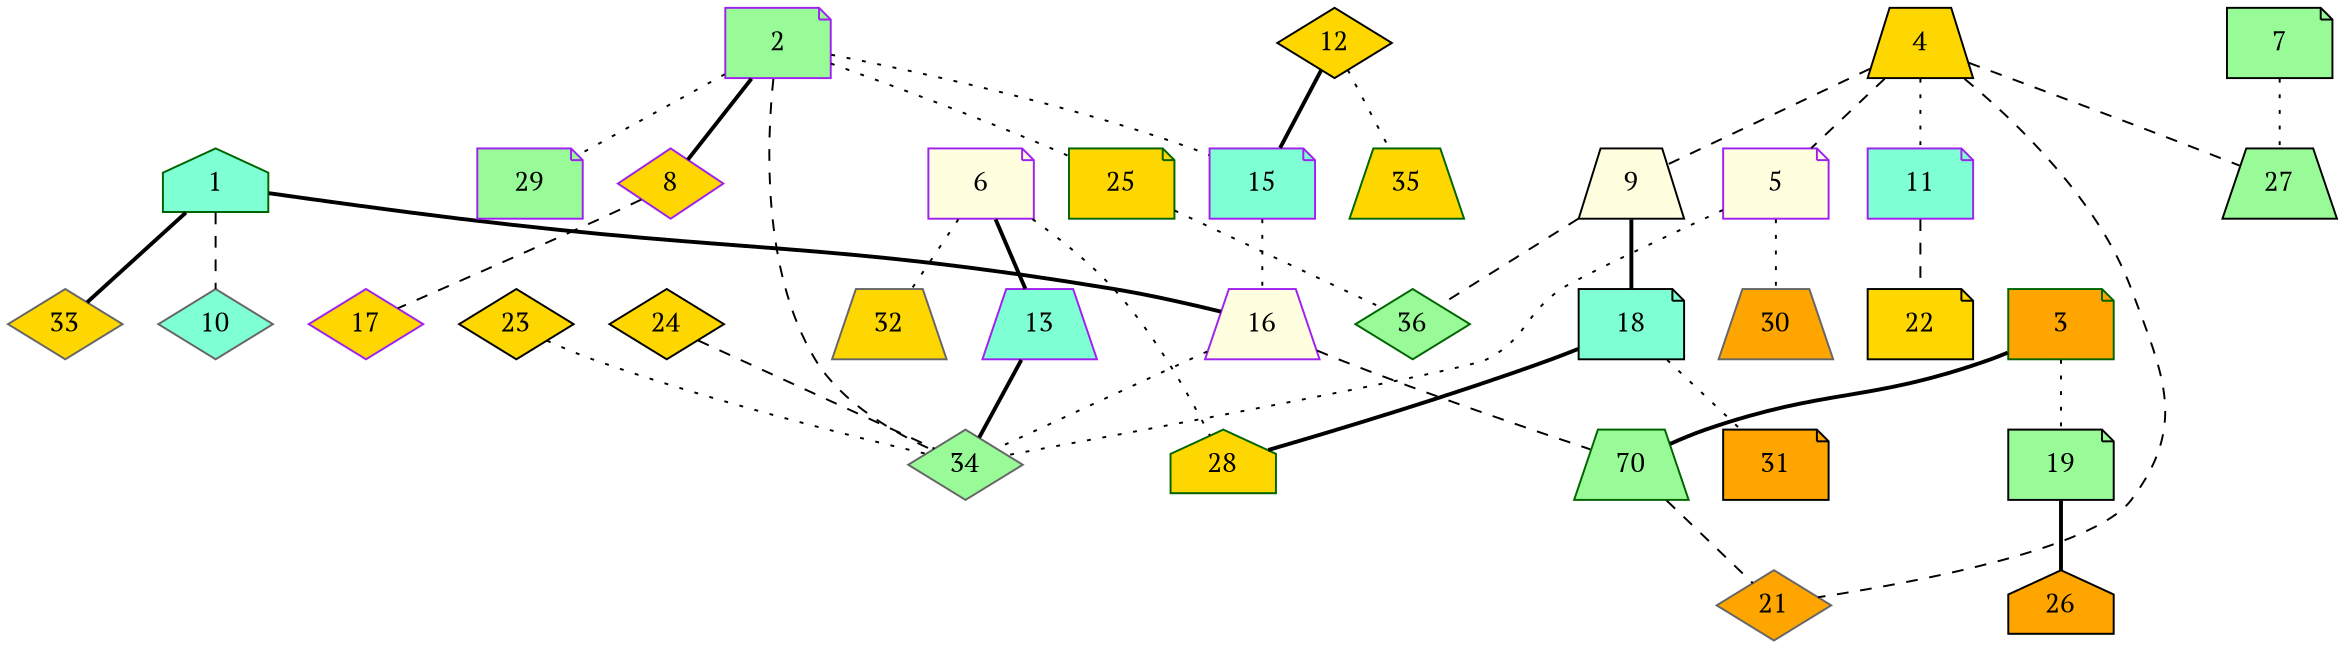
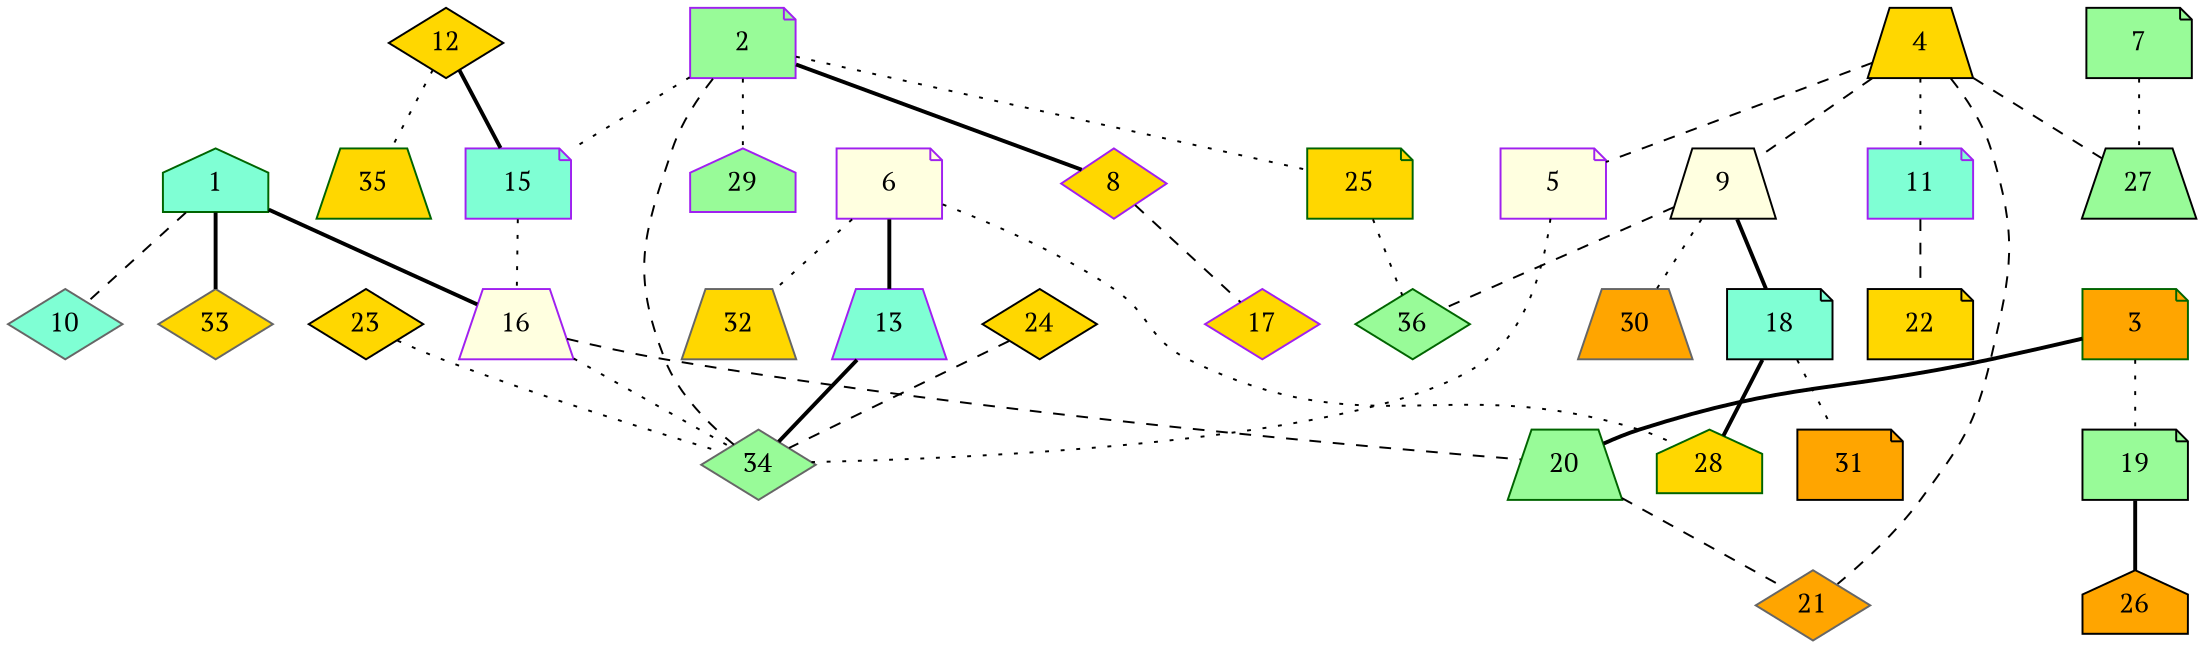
node "29": shape note -> house
edge "5" -- "30": now "9" -- "30"
node "70": label "70" -> "20"
